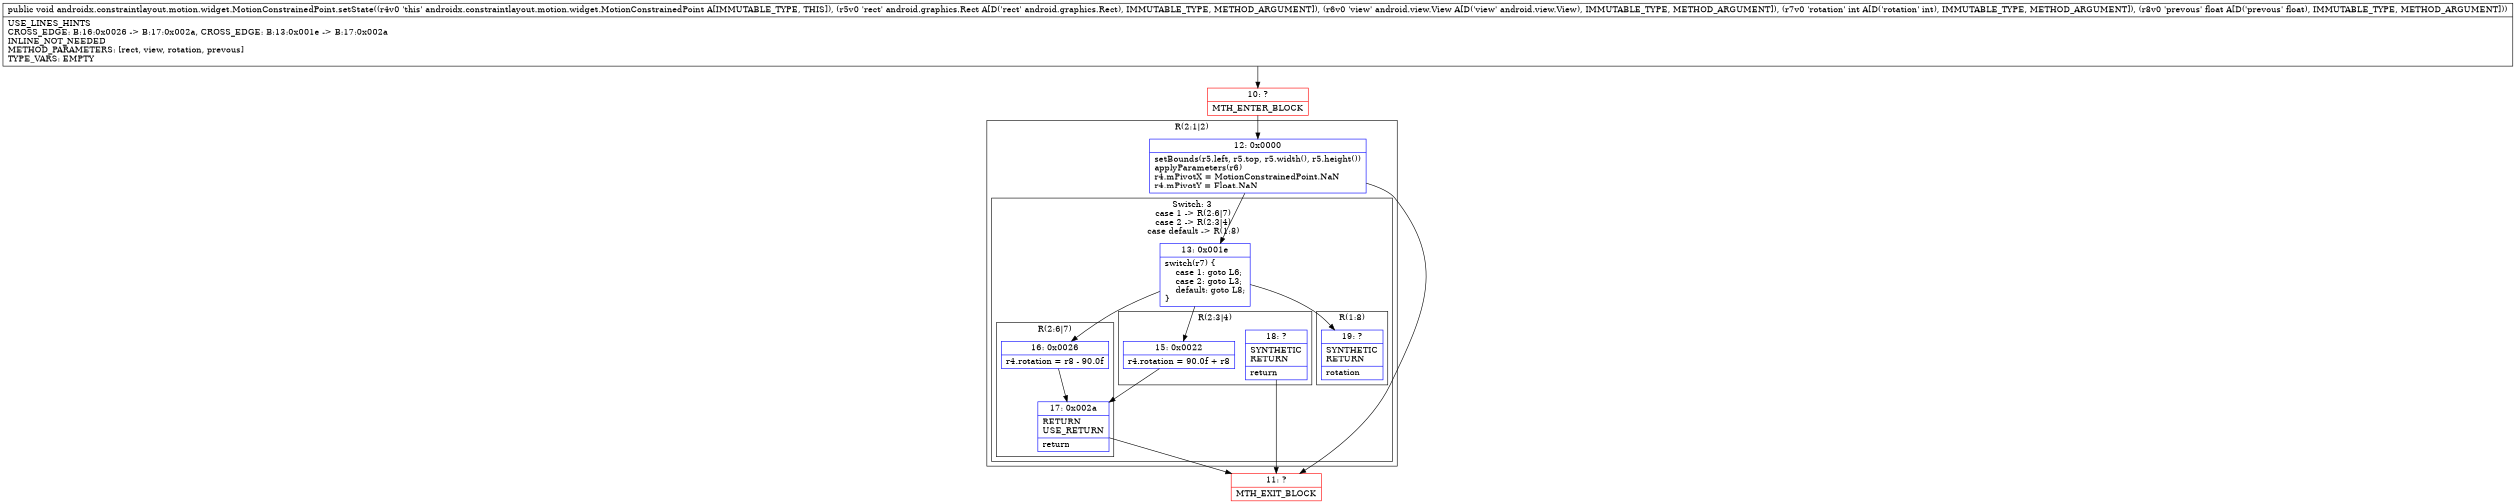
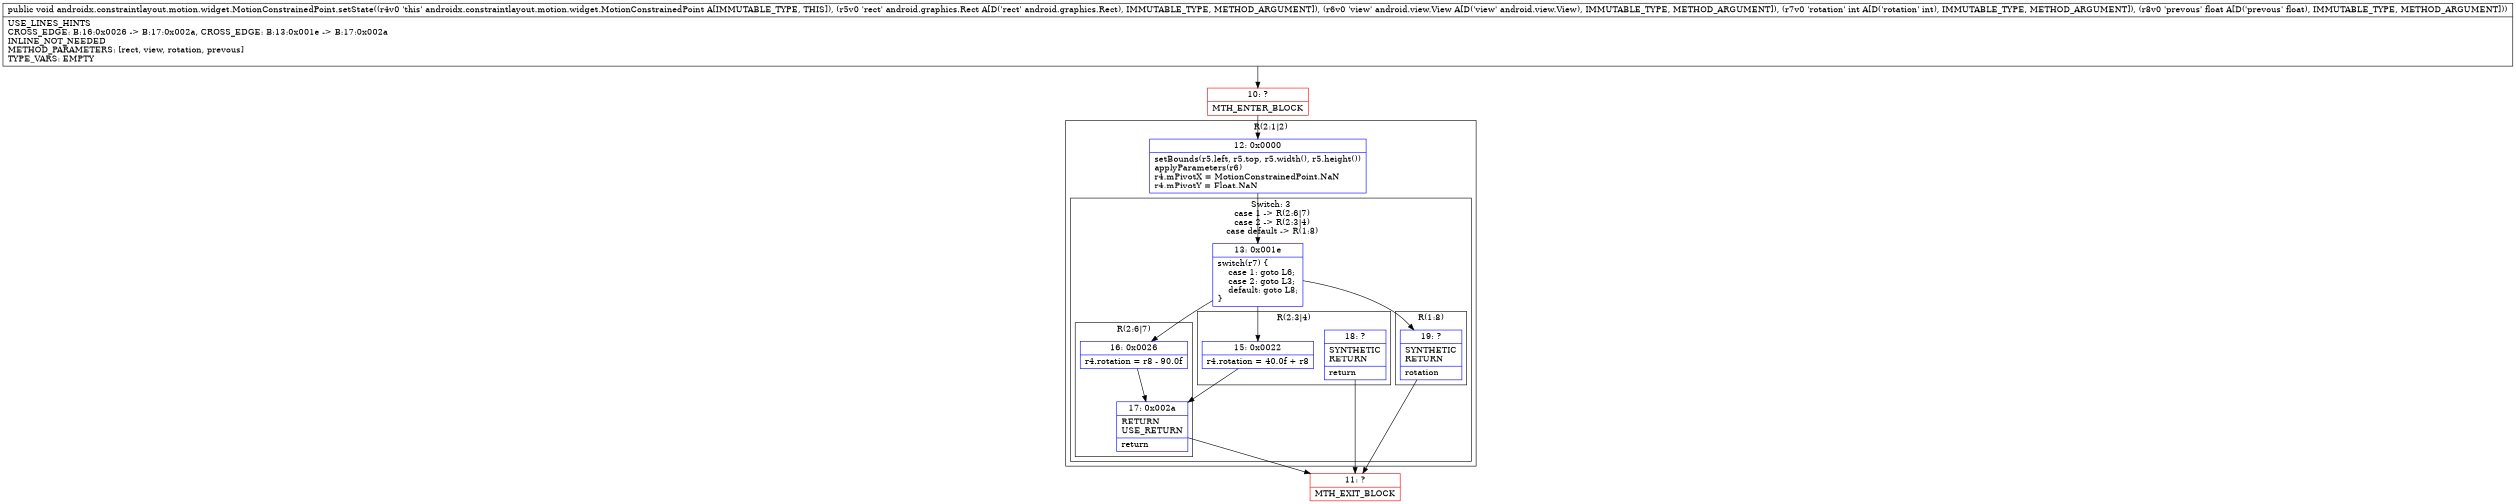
edge "12: 0x0000" -> "11: ?": now "19: ?" -> "11: ?"
node "15: 0x0022": text "r4.rotation = 90.0f + r8" -> "r4.rotation = 40.0f + r8"
